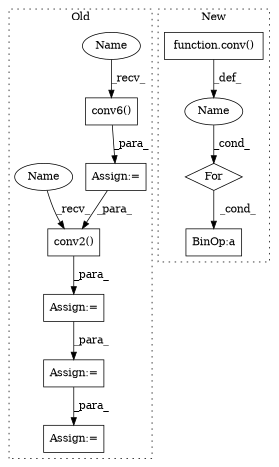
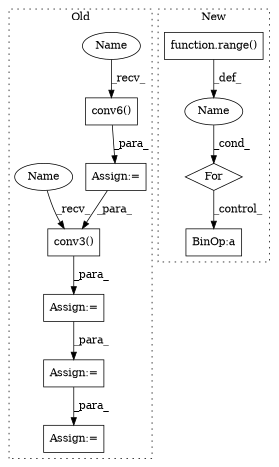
node "function.conv()": label "function.conv()" -> "function.range()"
edge "For" -> "BinOp:a": label "_cond_" -> "_control_"
node "conv2()": label "conv2()" -> "conv3()"
